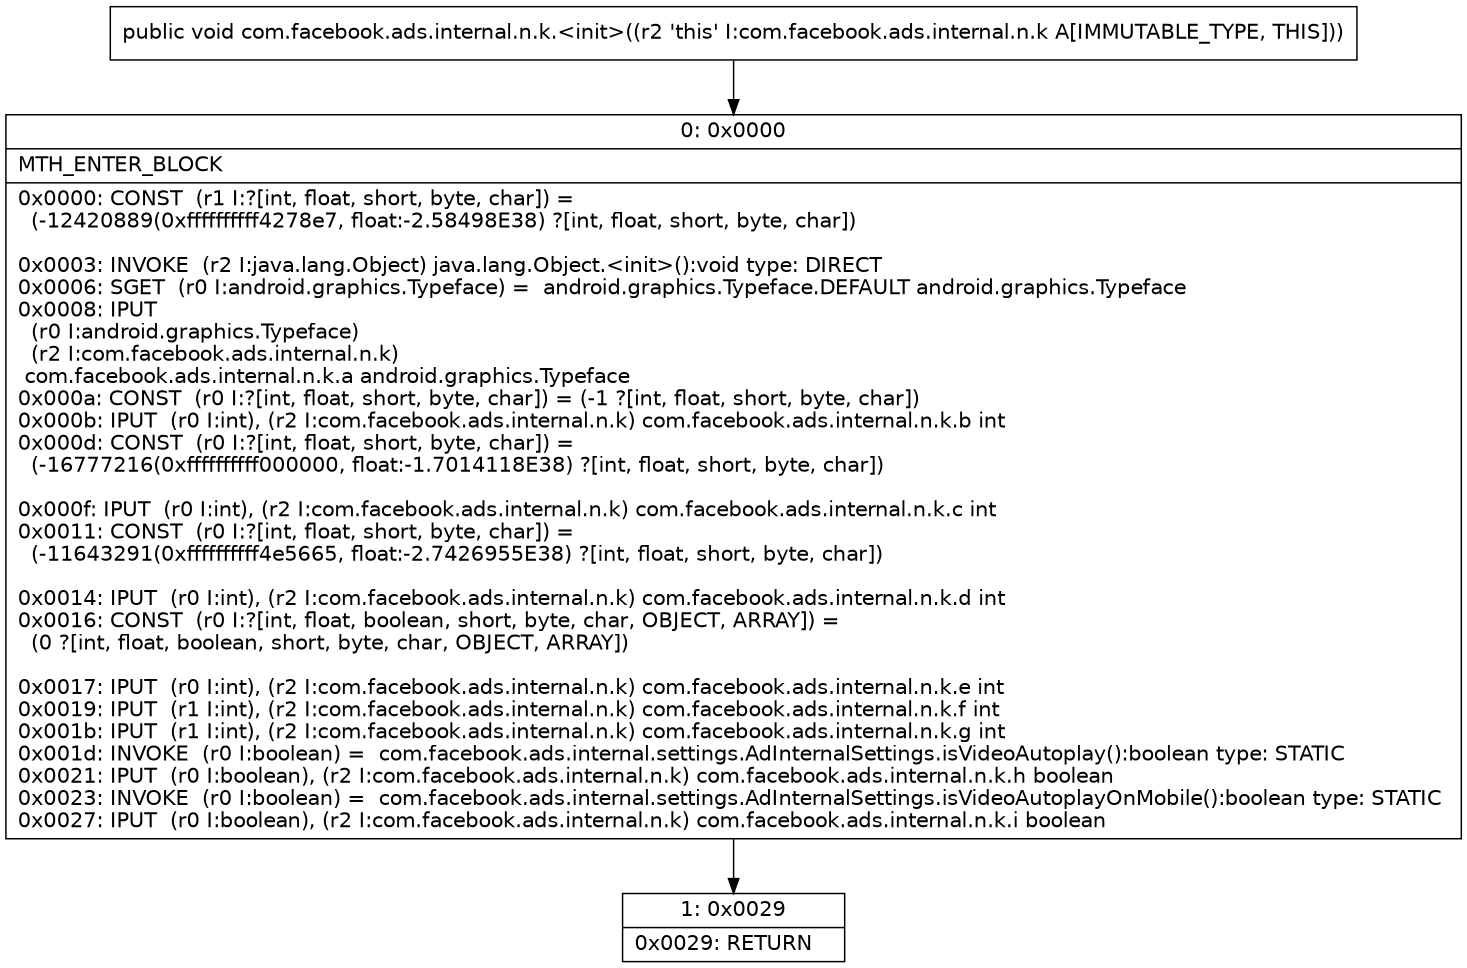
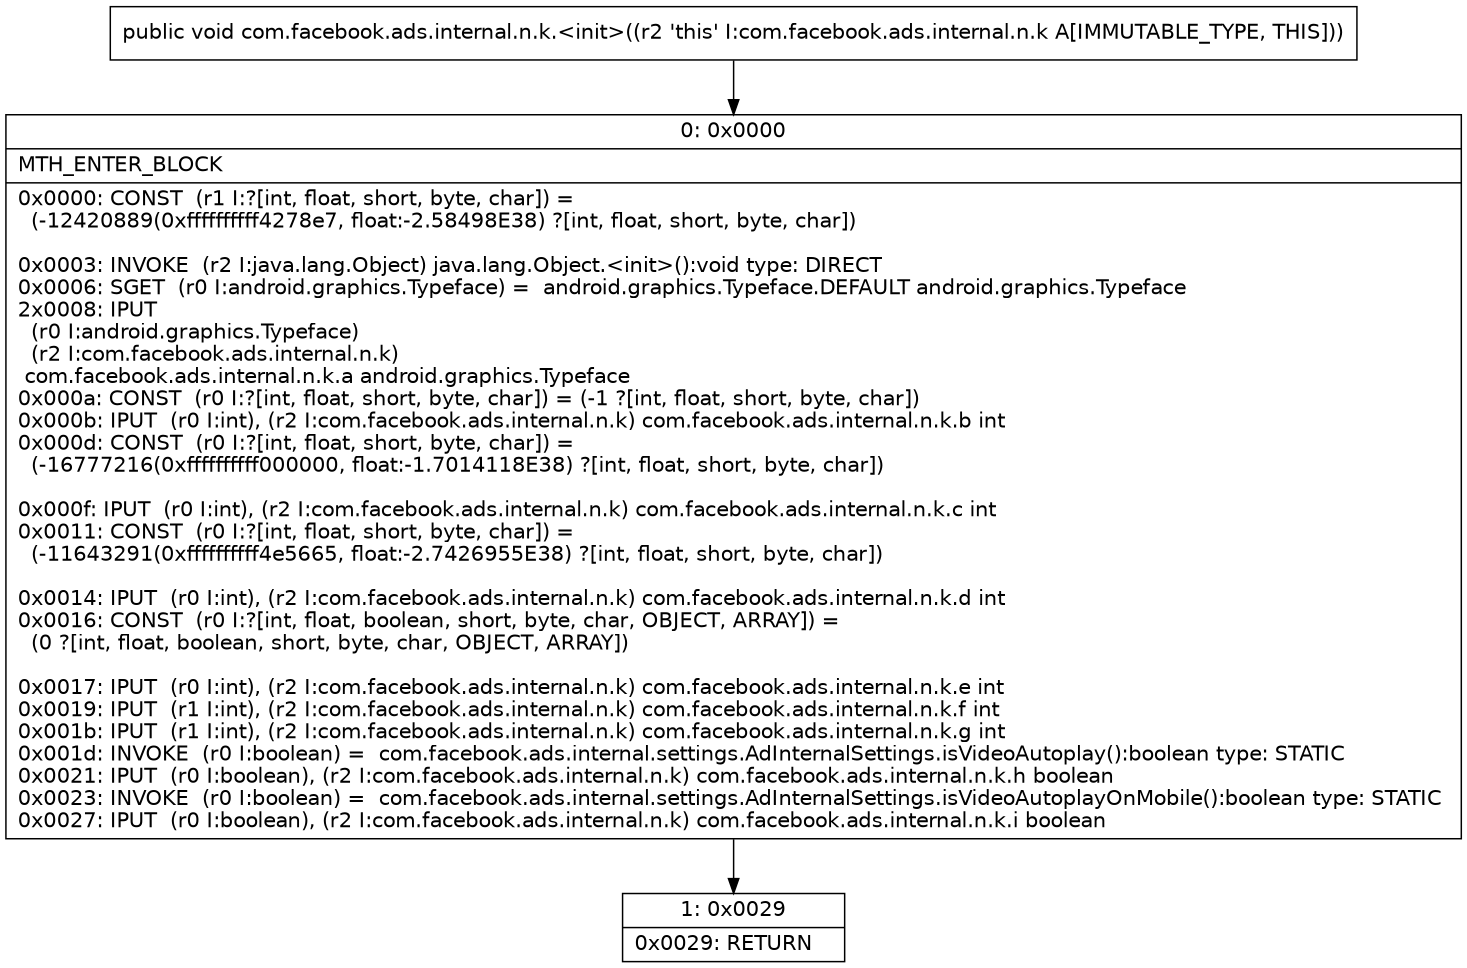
node "0: 0x0000": text "0x0008: IPUT" -> "2x0008: IPUT"
